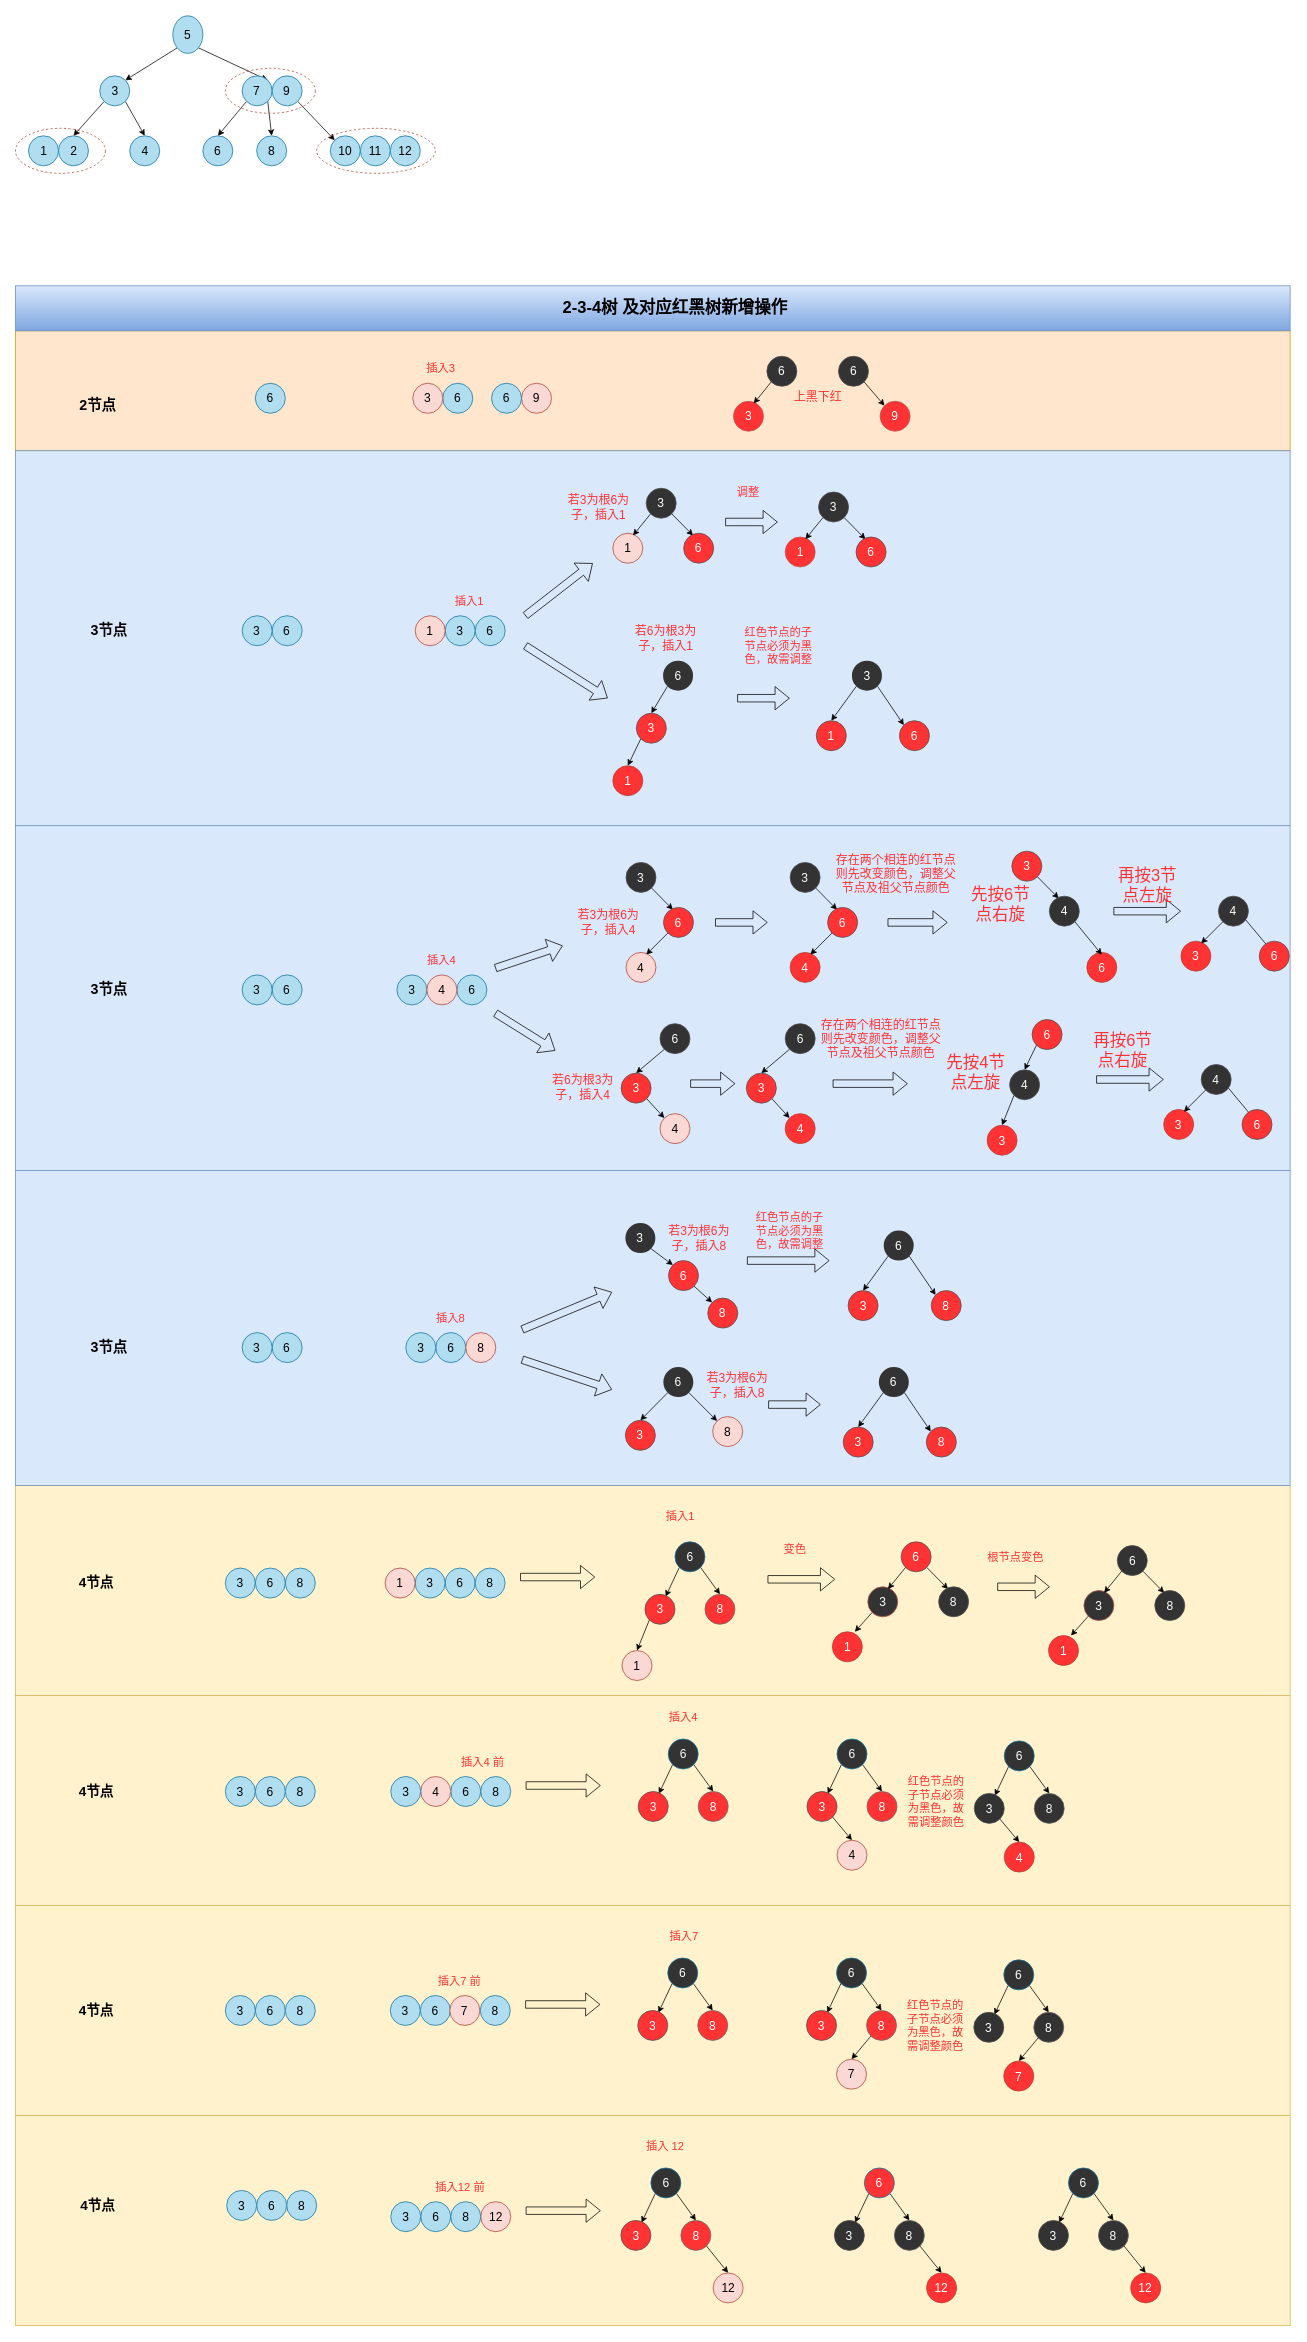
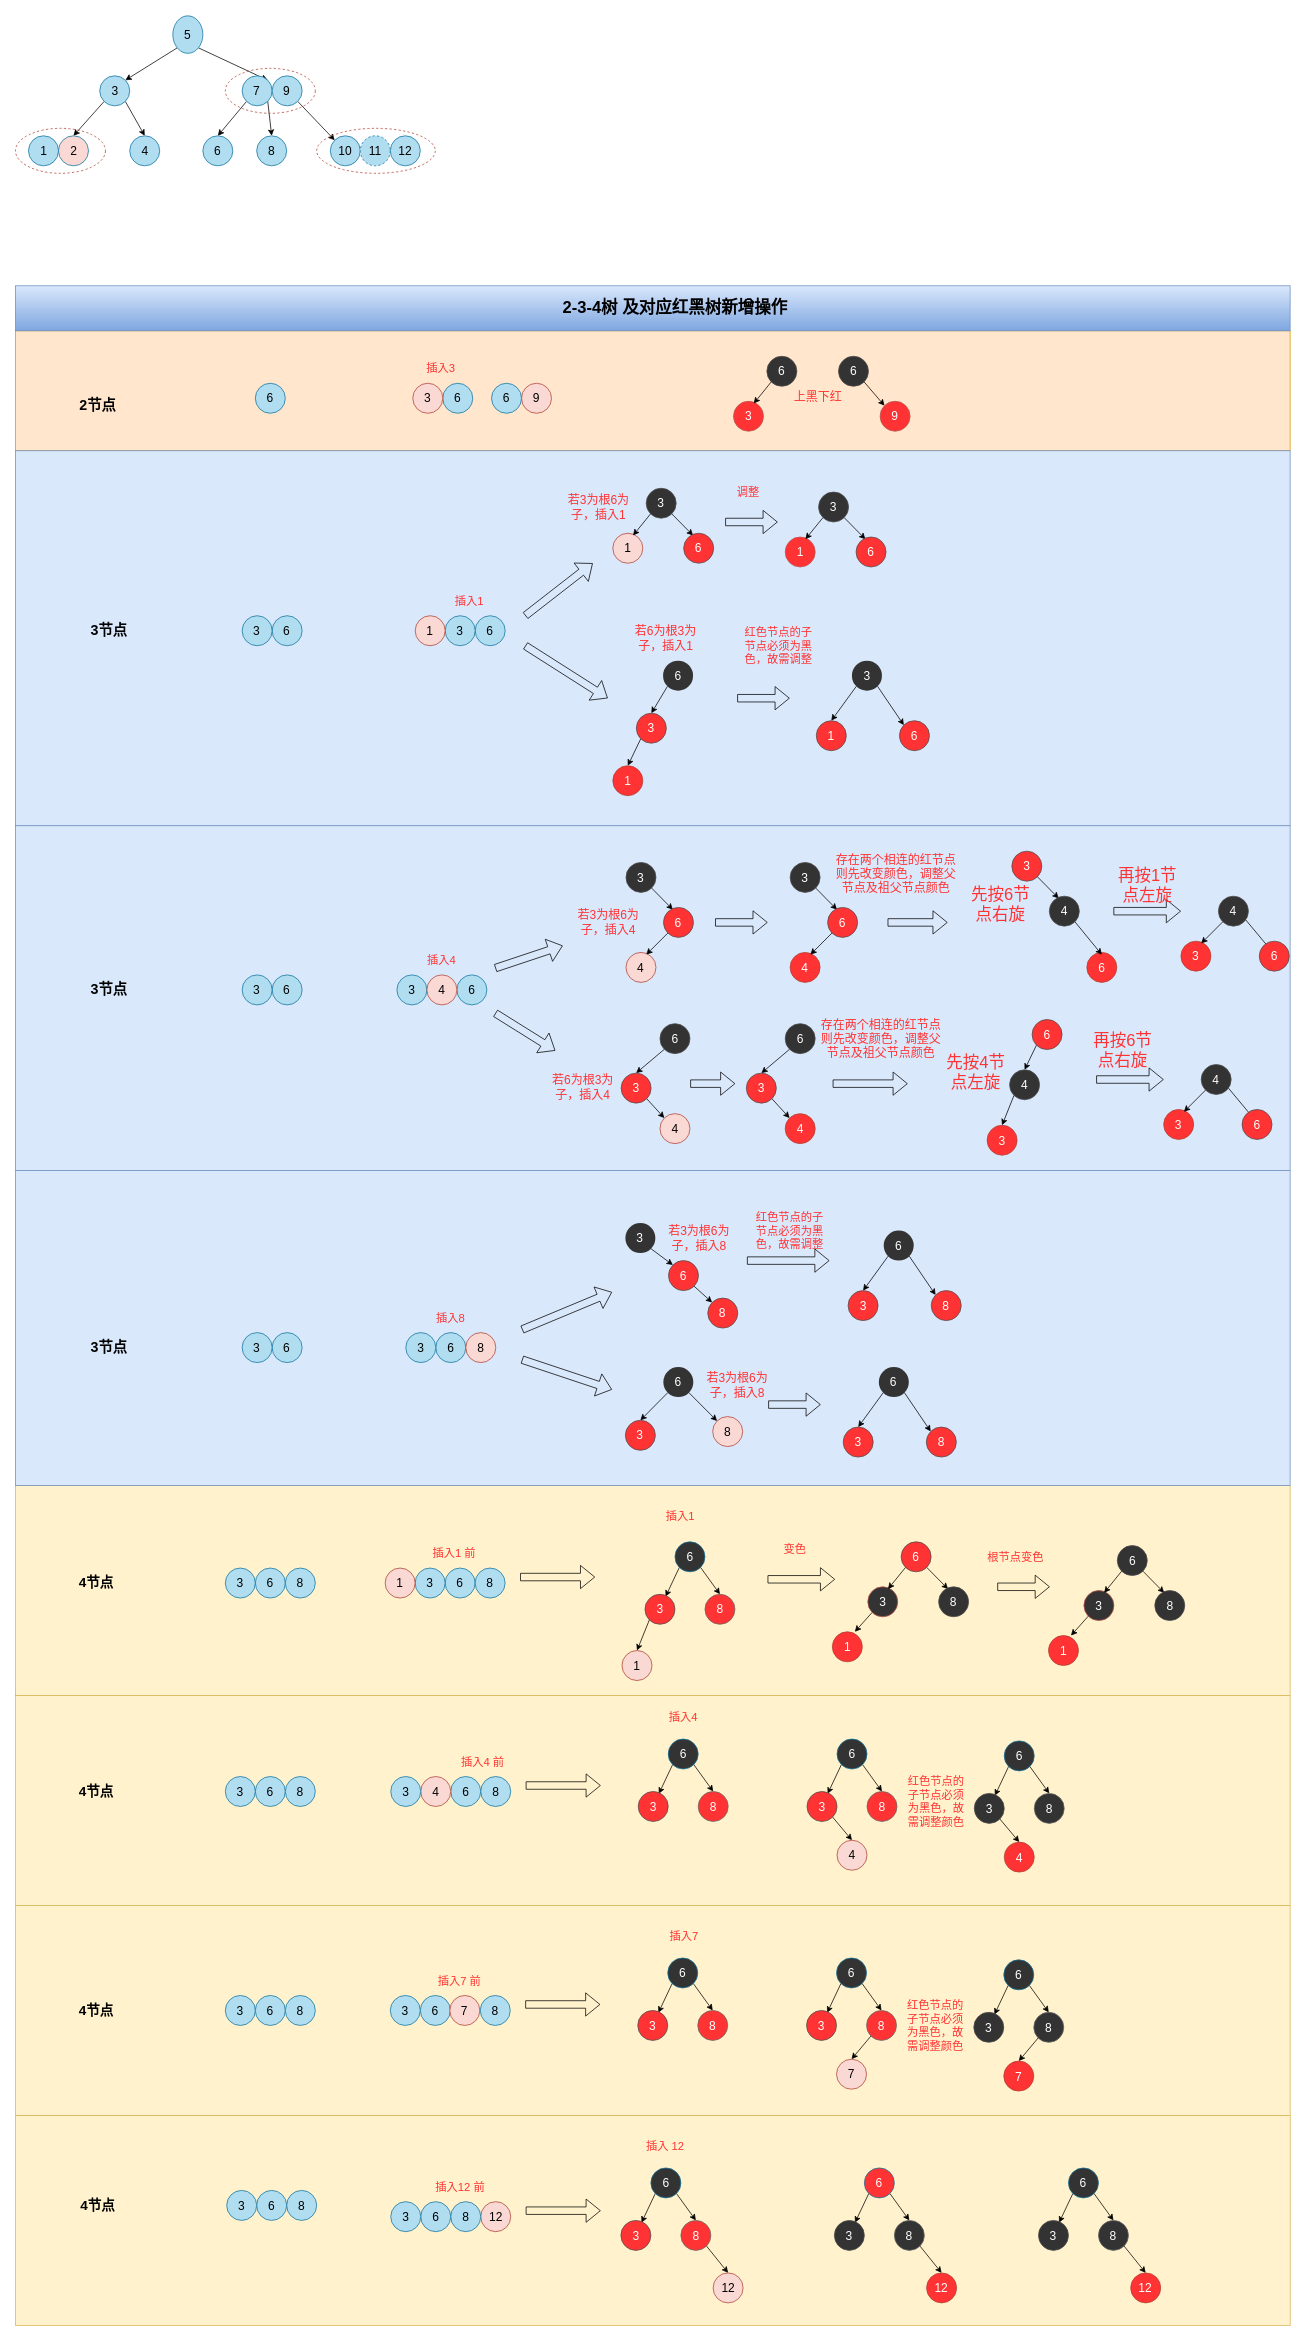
node "2": fillcolor #b1ddf0 -> #fad9d5
node "11": style solid -> dashed
node "再按3节点左旋": label "再按3节点左旋" -> "再按1节点左旋"
node "插入1 前": added
